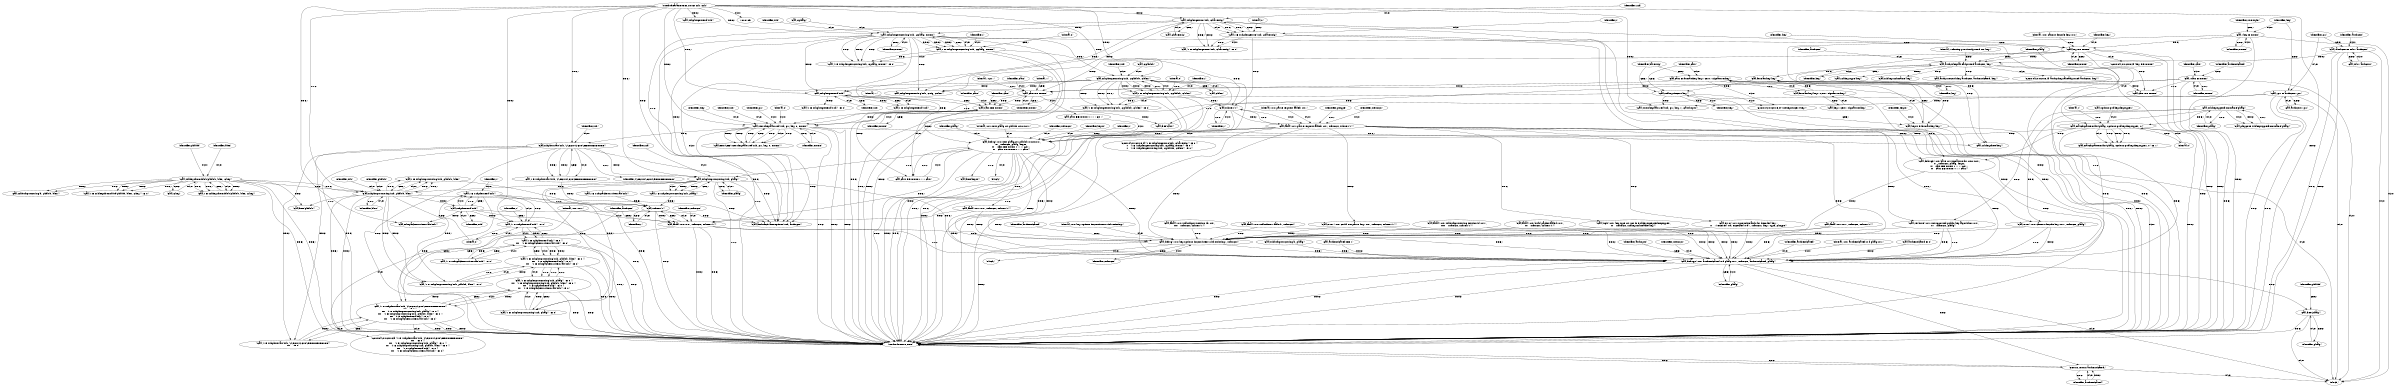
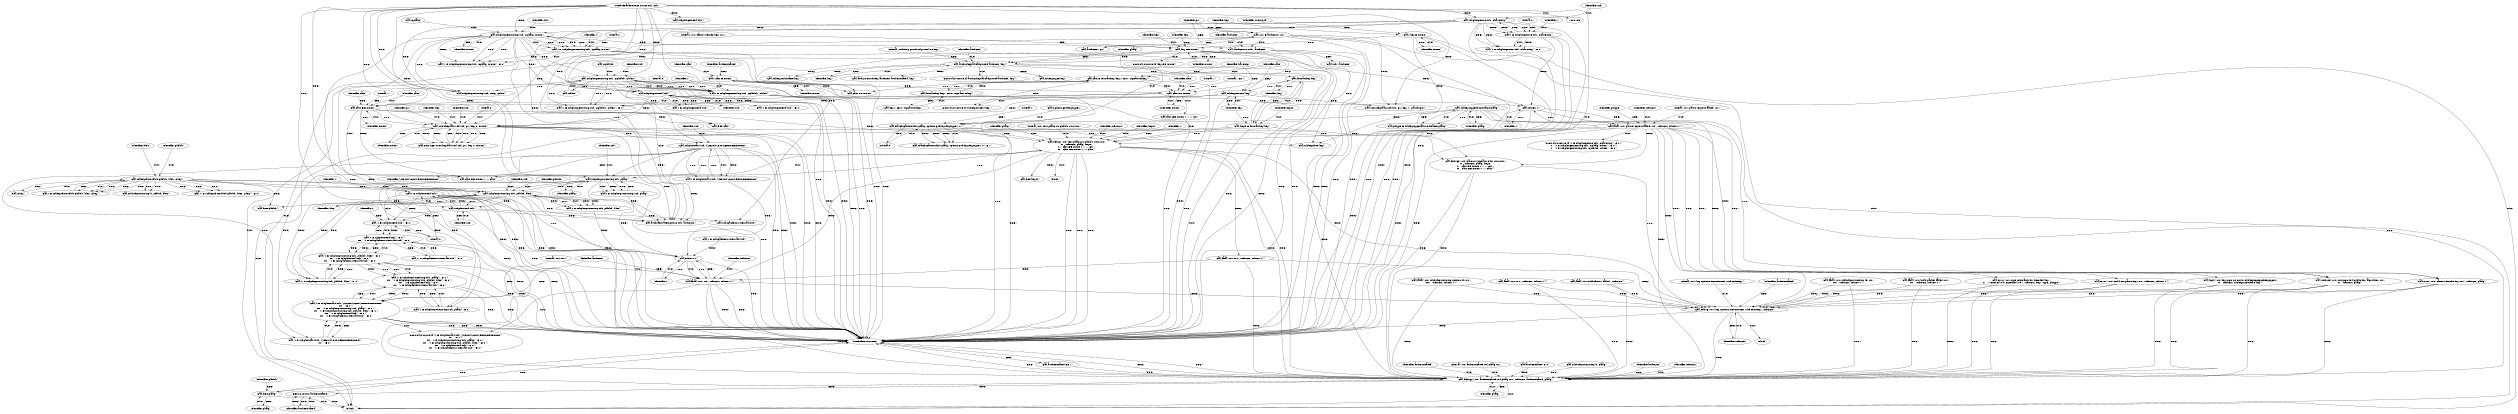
node "(Call,&have_sig)": removed
edge "(MethodParameterIn,struct ssh *ssh)" -> "(Call,(r = sshpkt_send(ssh)) != 0)": now "(MethodParameterIn,struct ssh *ssh)" -> "(Call,sshpkt_send(ssh))"
edge "(Call,ssh->authctxt)" -> "(Call,*authctxt = ssh->authctxt)": now "(Call,*pw = authctxt->pw)" -> "(Call,*authctxt = ssh->authctxt)"
node "(Call,options.pubkey_key_types)": label "(Call,options.pubkey_key_types)" -> "(Call,options.get_key_types)"
node "(Call,pktype = sshkey_type_from_name(pkalg))": label "(Call,pktype = sshkey_type_from_name(pkalg))" -> "(Call,pktype = sshkey_type_allowed_name(pkalg))"
edge "(MethodReturn,RET)" -> "(Return,return authenticated;)": now "(MethodReturn,RET)" -> "(Call,authenticated == 1)"
